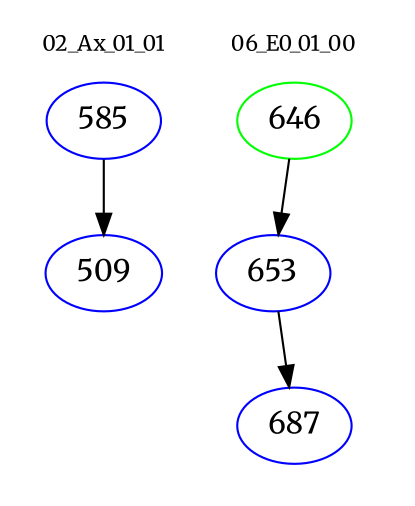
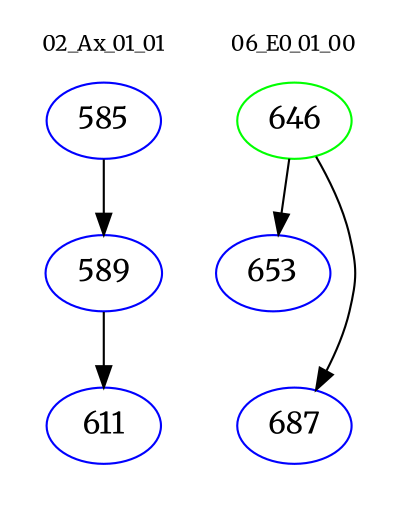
node "509": label "509" -> "589"
edge "653" -> "687": now "646" -> "687"
node "611": added
